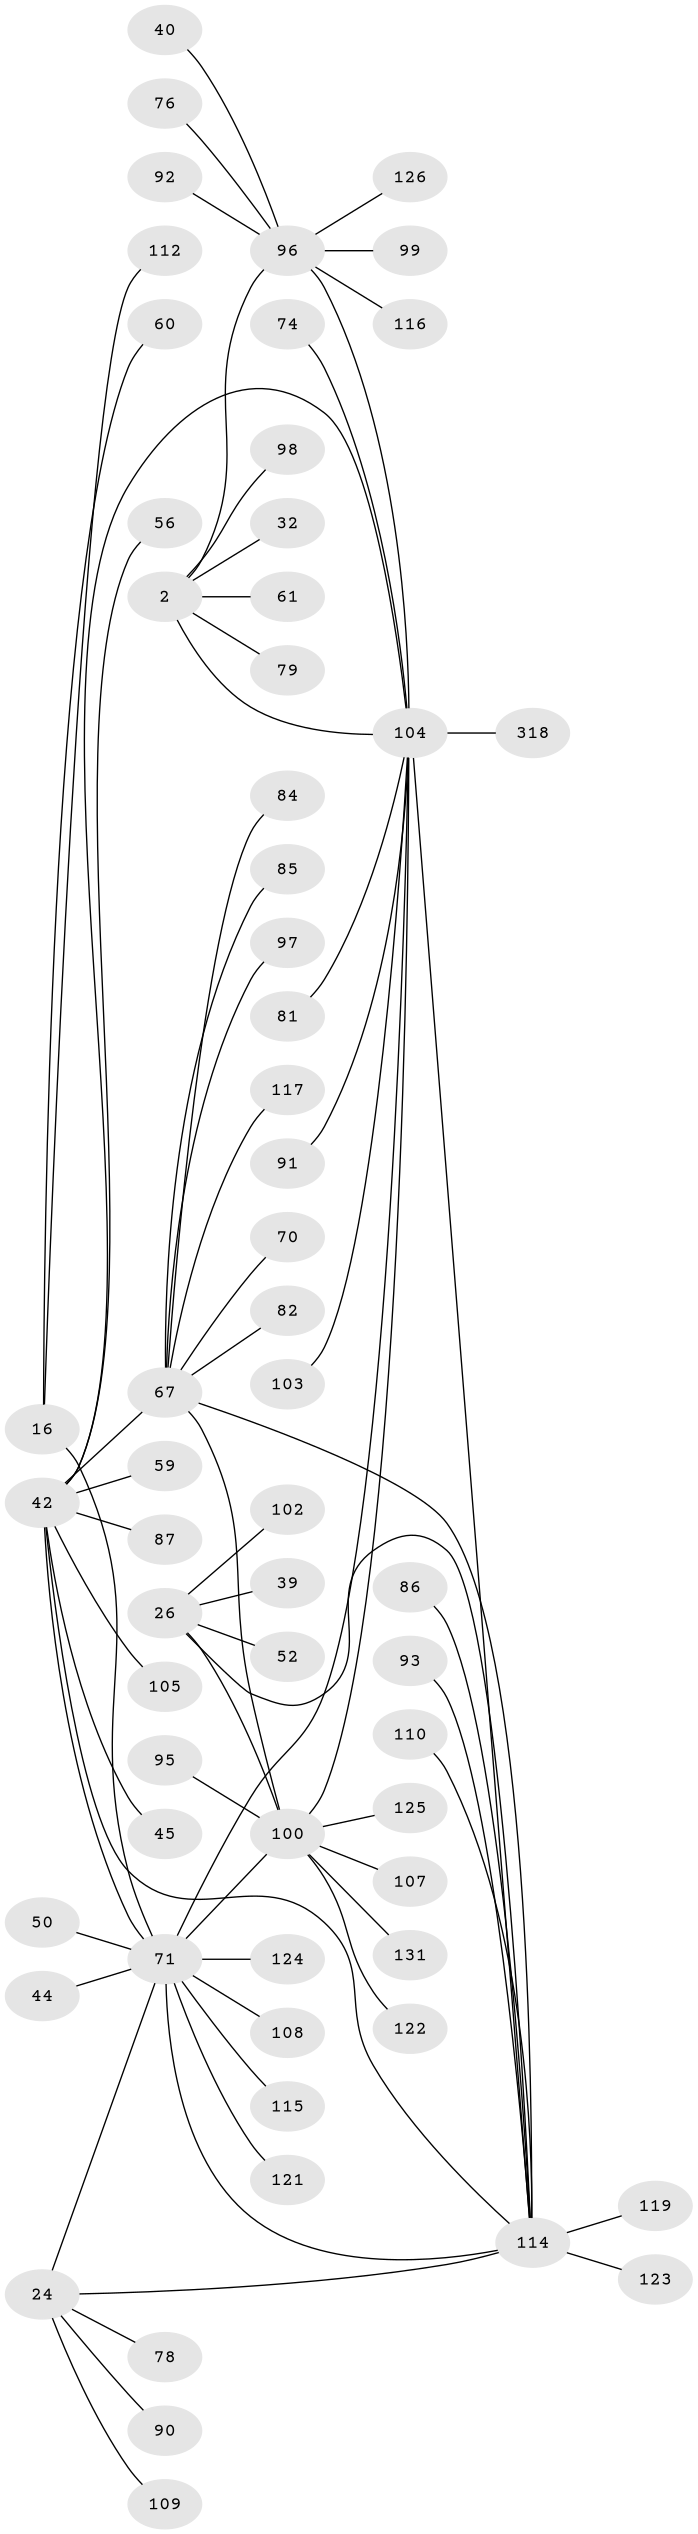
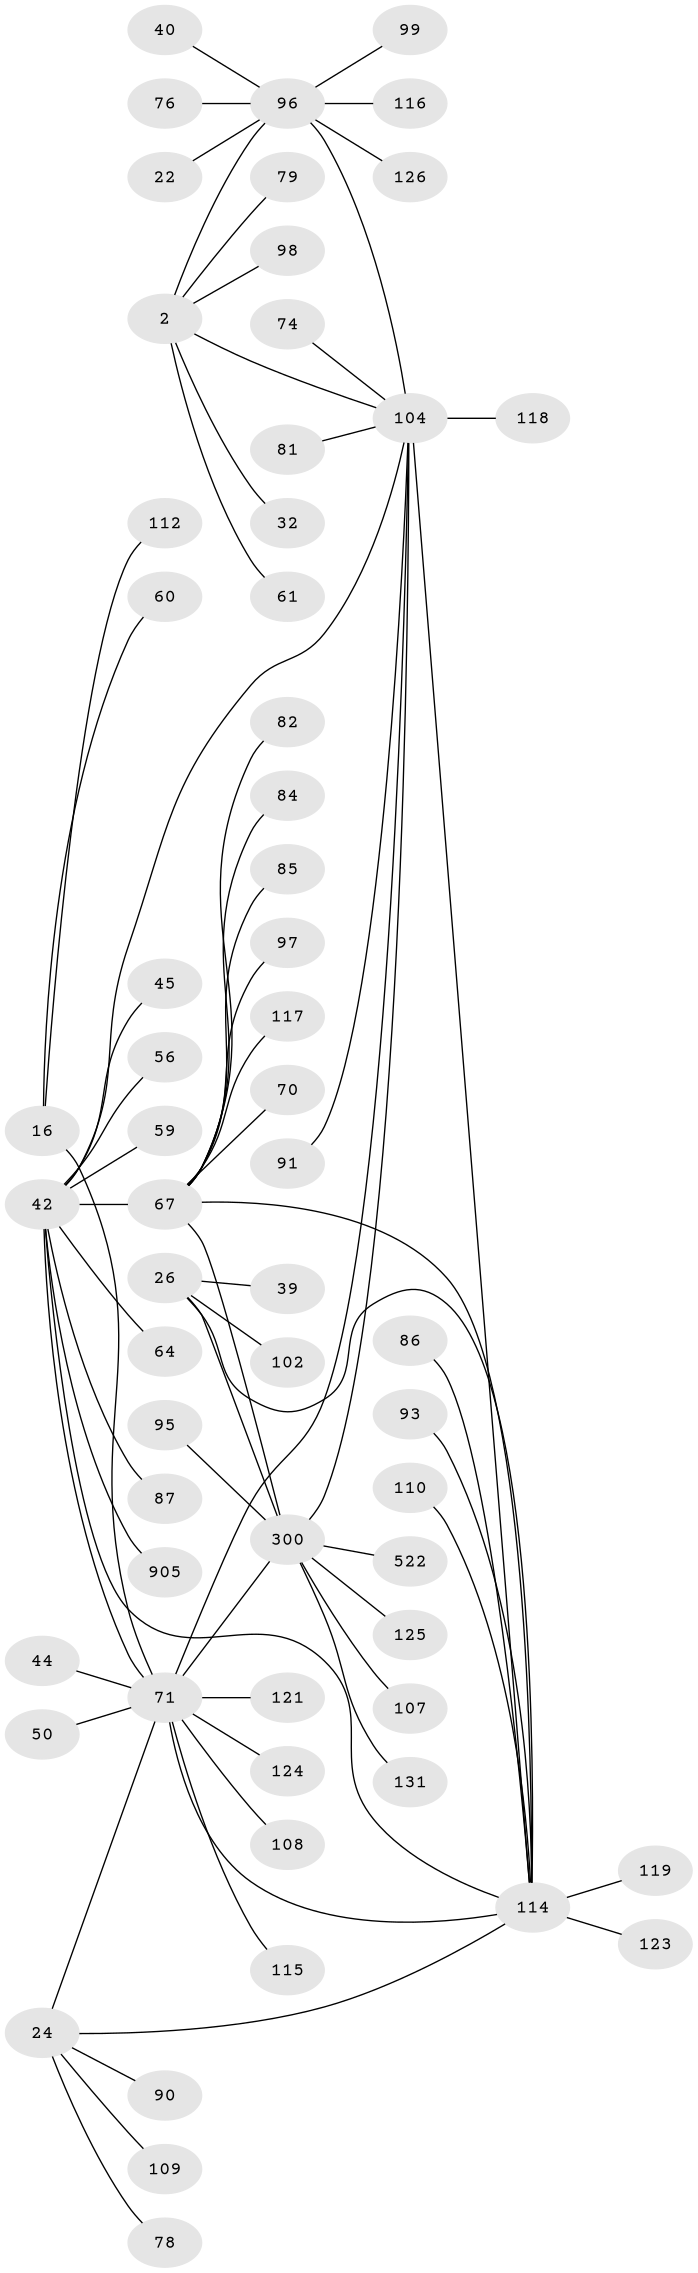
node "92": label "92" -> "22"
node "318": label "318" -> "118"
node "64": added
node "103": removed
node "52": removed
node "105": label "105" -> "905"
node "100": label "100" -> "300"
node "122": label "122" -> "522"
